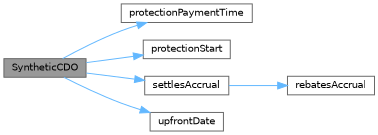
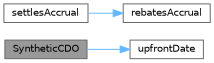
node "protectionPaymentTime": removed
node "protectionStart": removed
edge "SyntheticCDO" -> "settlesAccrual": removed
